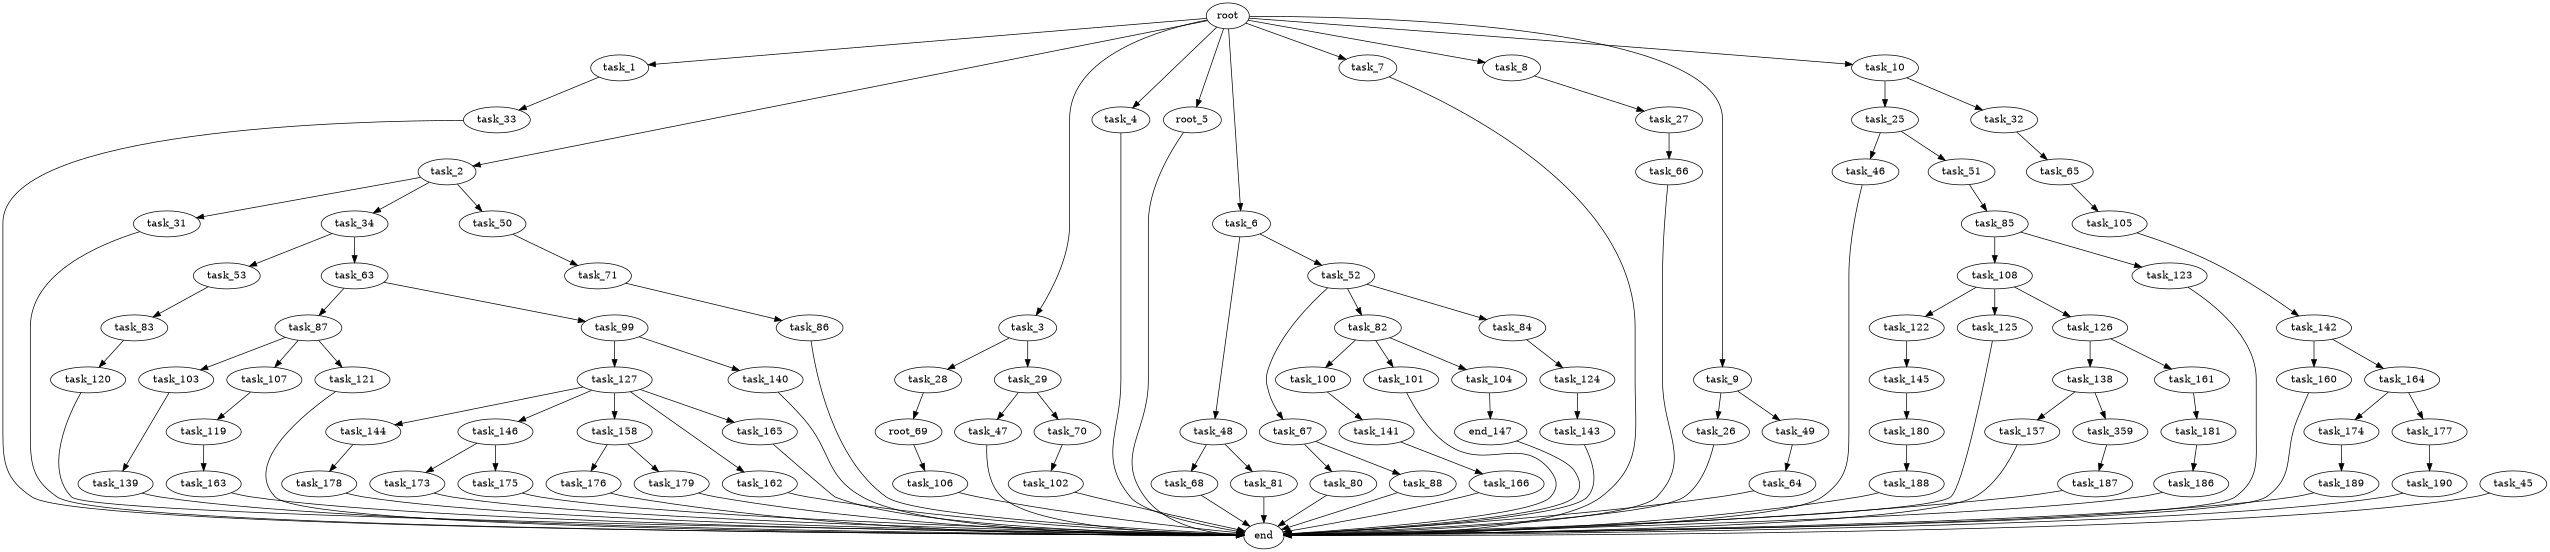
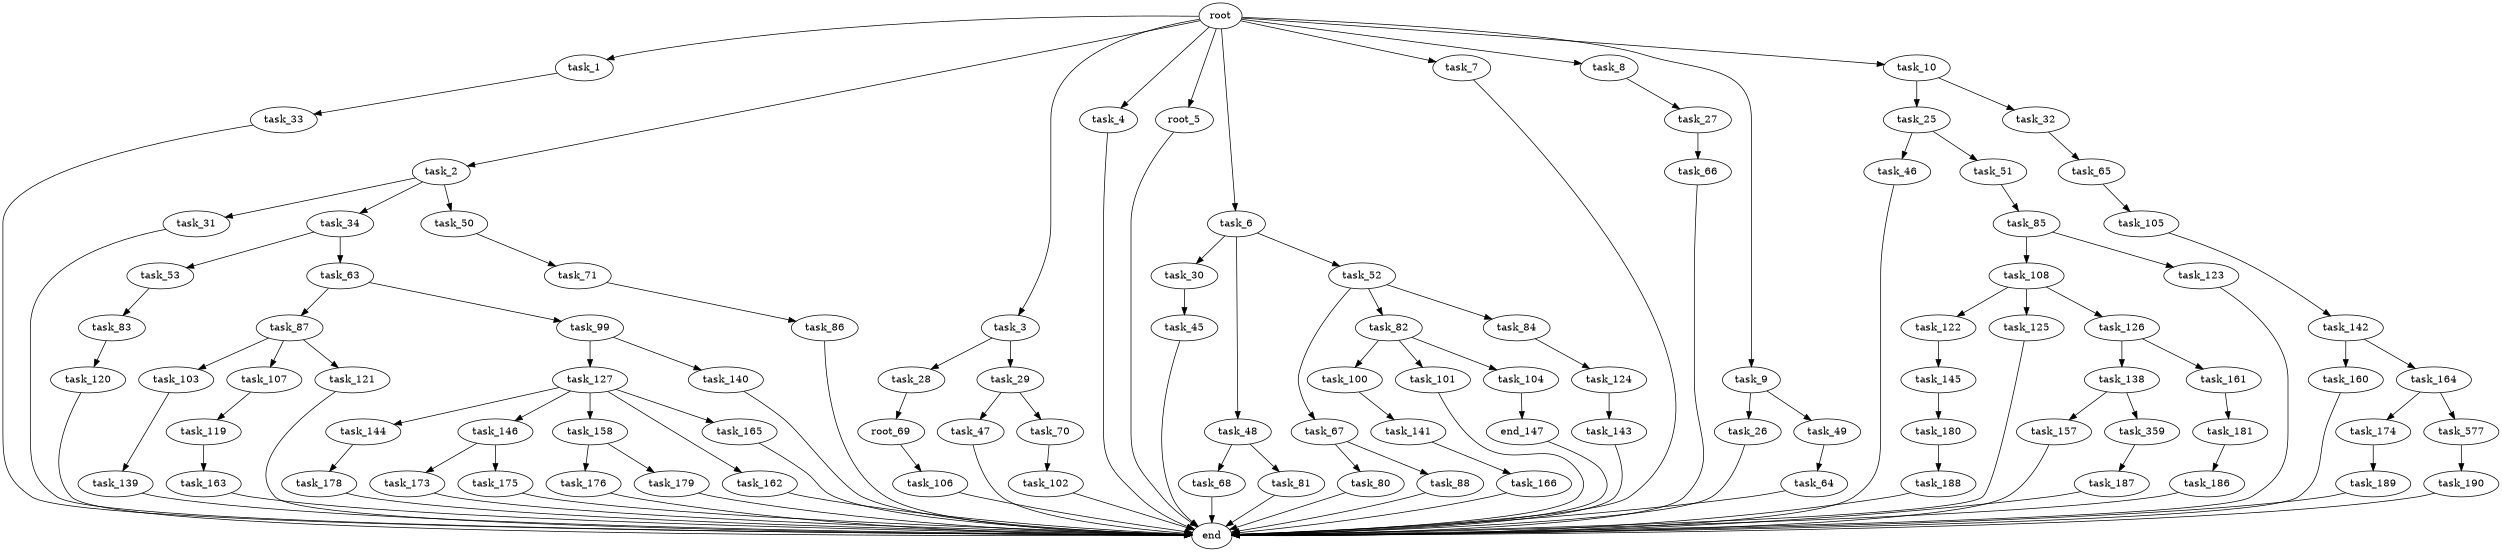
node "task_30": added
node "task_177": label "task_177" -> "task_577"
